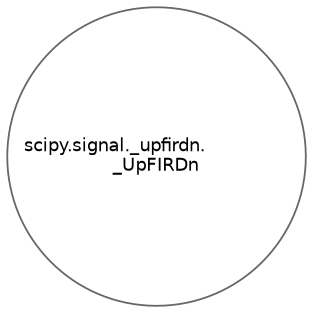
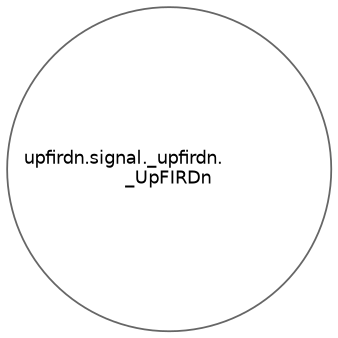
node "scipy.signal._upfirdn. _UpFIRDn": label "scipy.signal._upfirdn. _UpFIRDn" -> "upfirdn.signal._upfirdn. _UpFIRDn"
